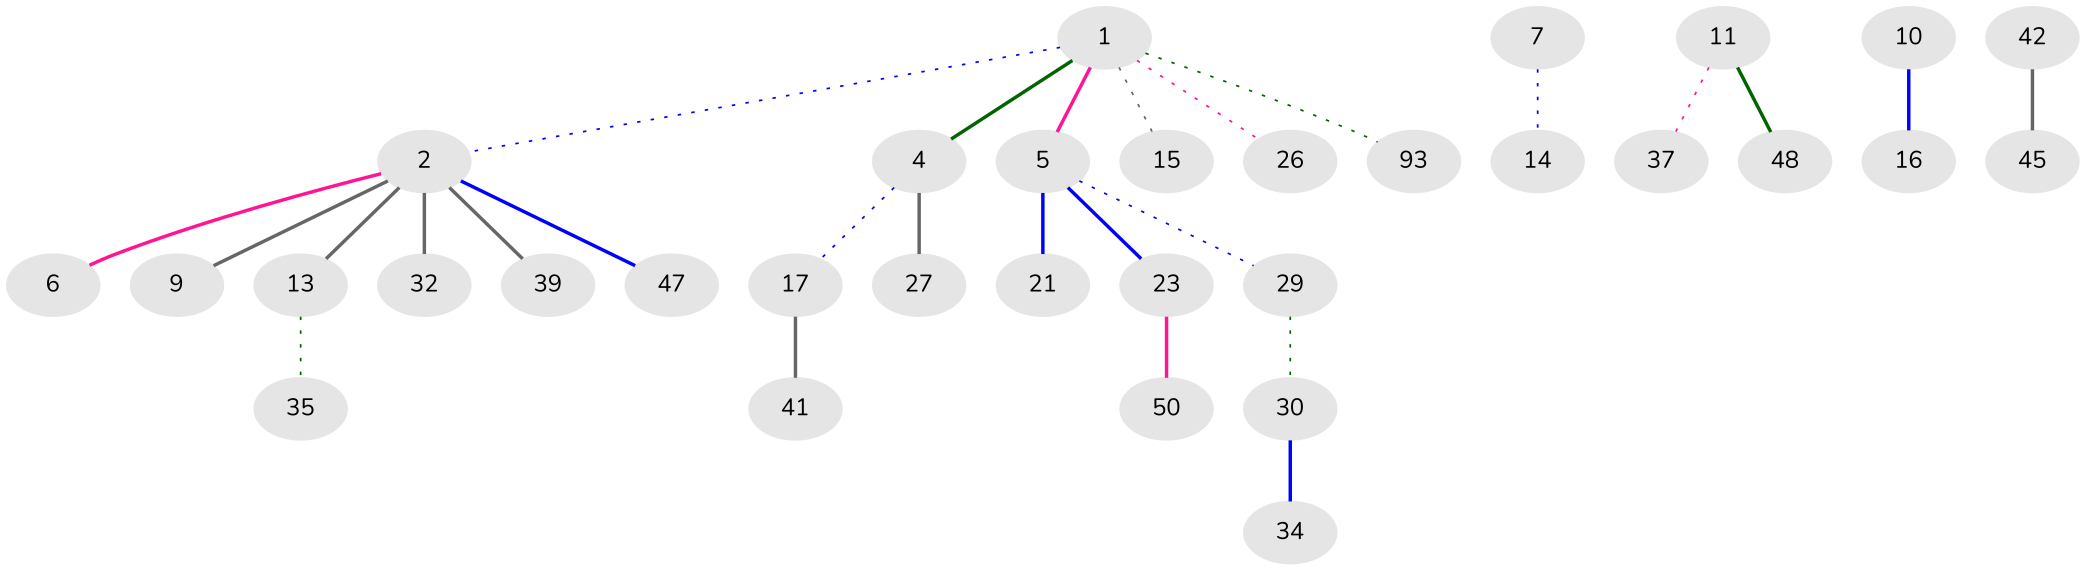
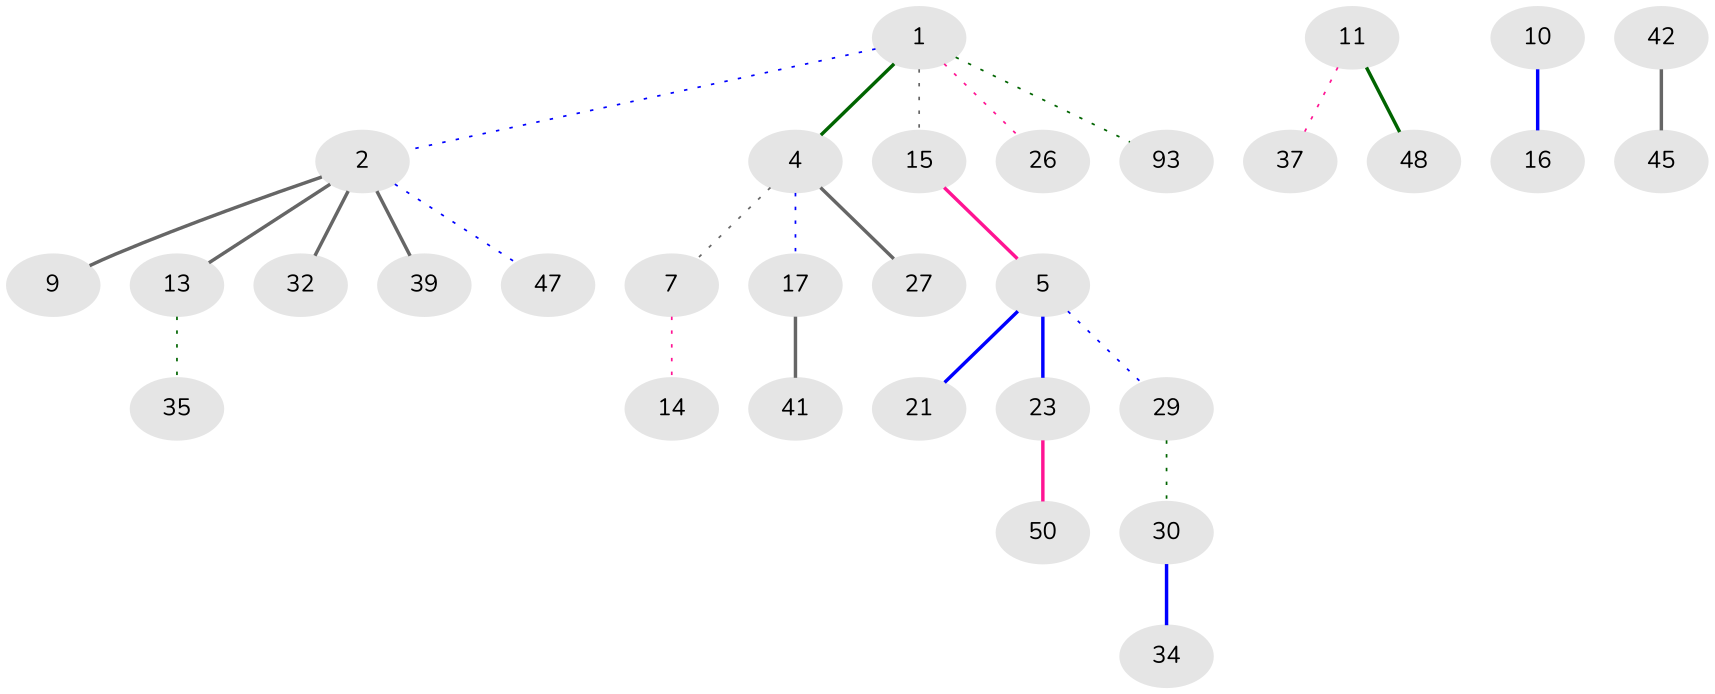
edge "1" -- "5": now "15" -- "5"
edge "7" -- "14": color blue -> deeppink
edge "2" -- "47": style bold -> dotted
edge "4" -- "7": added
node "6": removed
